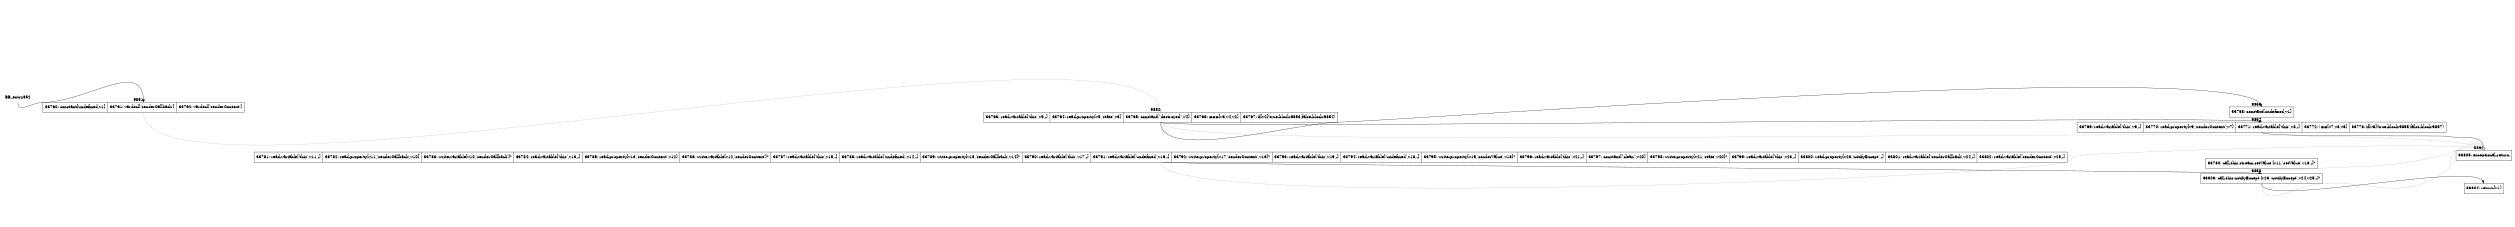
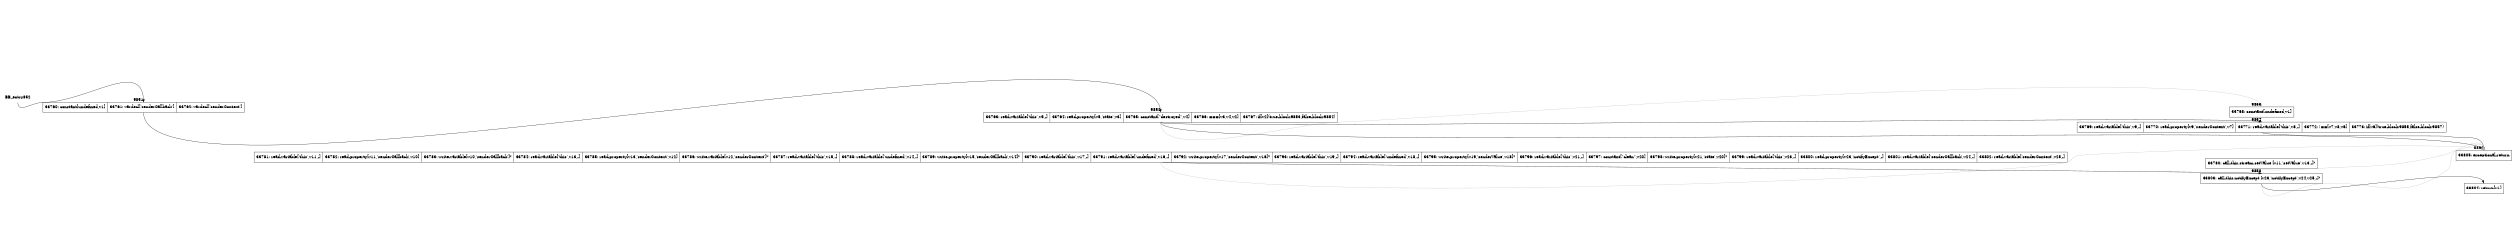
edge "33763: read-variable['this',v5,-]" -> "33768: constant[undefined,v1]": color black -> gray
edge "33760: constant[undefined,v1]" -> "33763: read-variable['this',v5,-]": color gray -> black
edge "33763: read-variable['this',v5,-]" -> "33805: exceptional-return": color gray -> black
